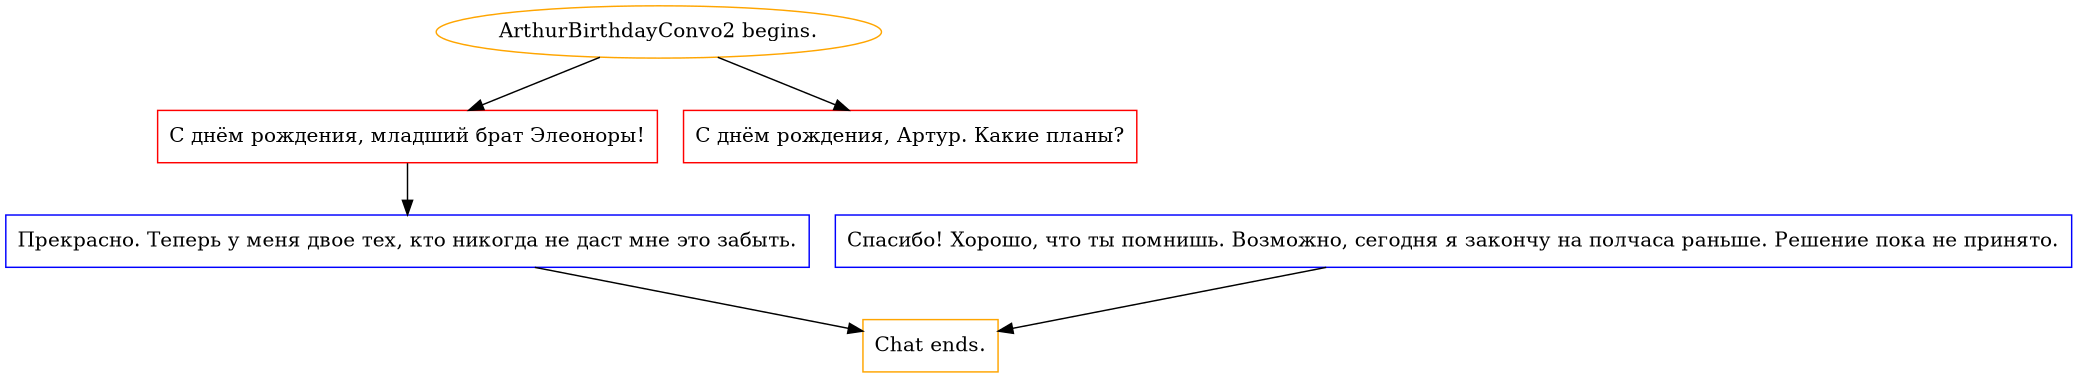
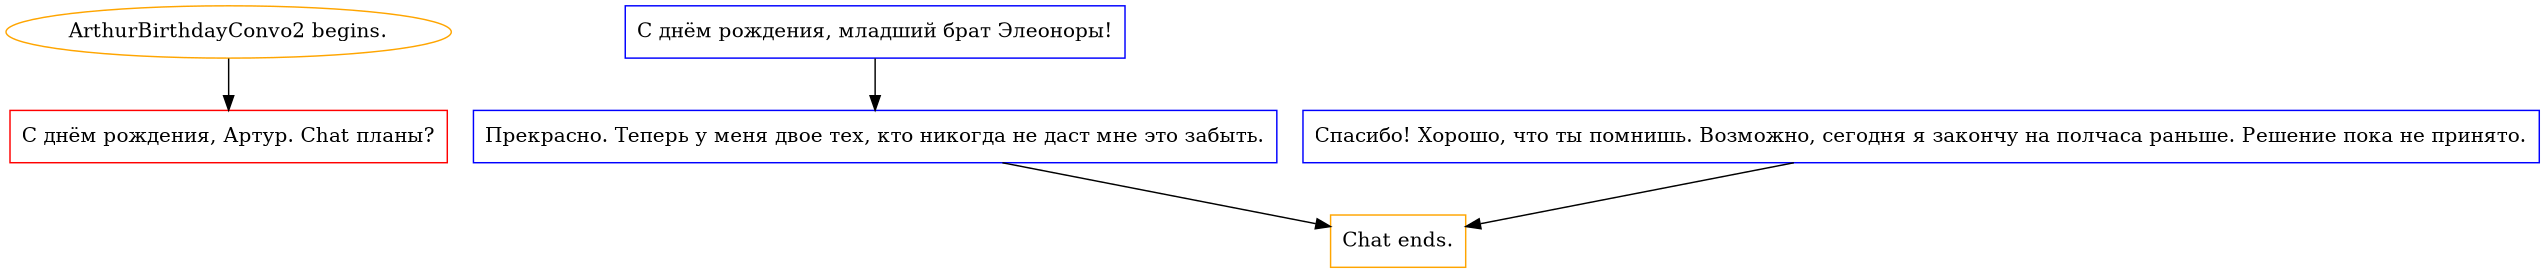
edge "ArthurBirthdayConvo2 begins." -> "С днём рождения, младший брат Элеоноры!": removed
node "С днём рождения, младший брат Элеоноры!": color red -> blue
node "С днём рождения, Артур. Какие планы?": label "С днём рождения, Артур. Какие планы?" -> "С днём рождения, Артур. Chat планы?"
